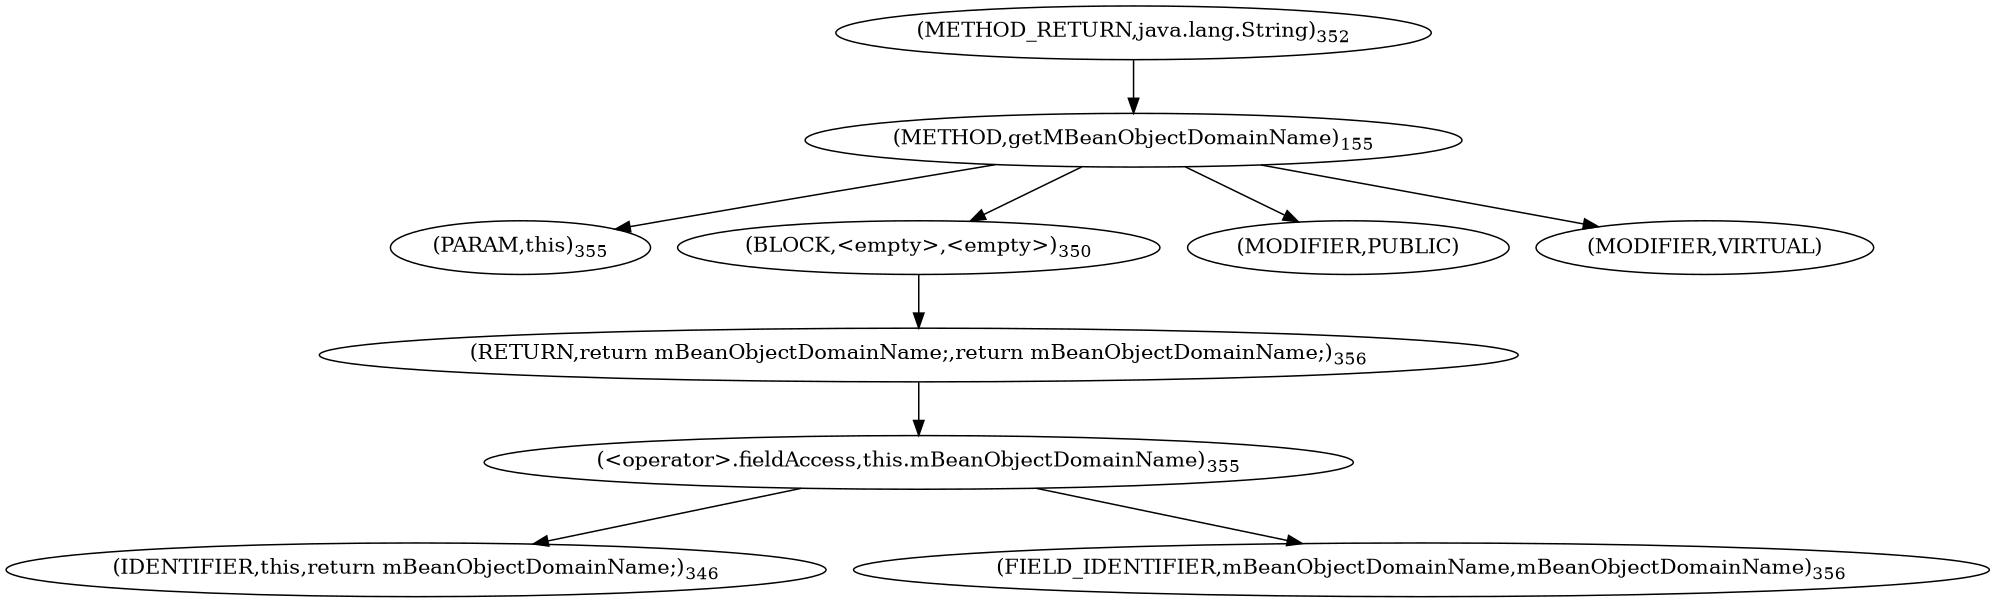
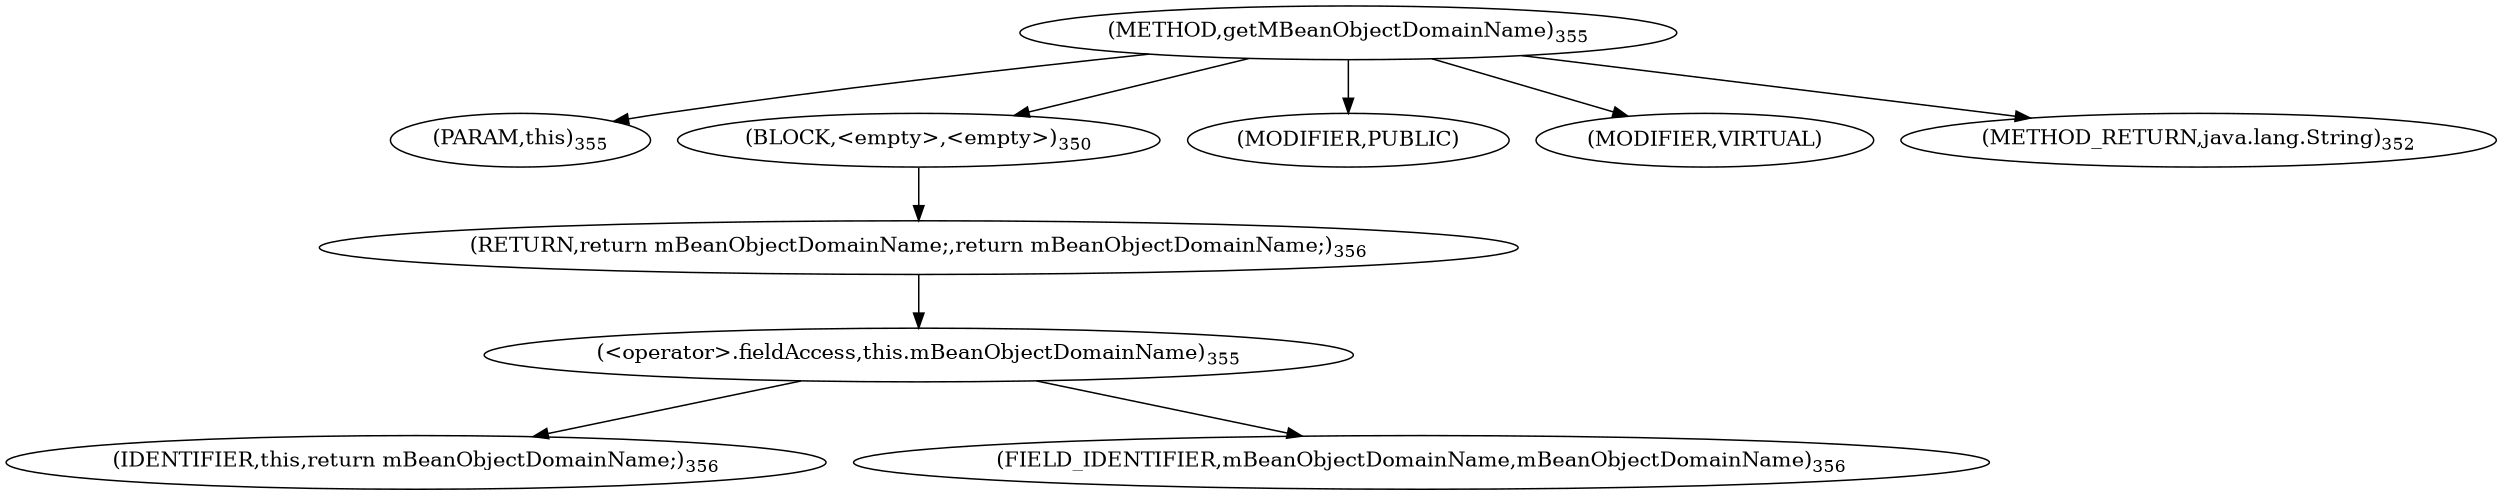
edge "(METHOD_RETURN,java.lang.String)" -> "(METHOD,getMBeanObjectDomainName)": reversed
node "(METHOD,getMBeanObjectDomainName)": text "155" -> "355"
node "(IDENTIFIER,this,return mBeanObjectDomainName;)": text "346" -> "356"
